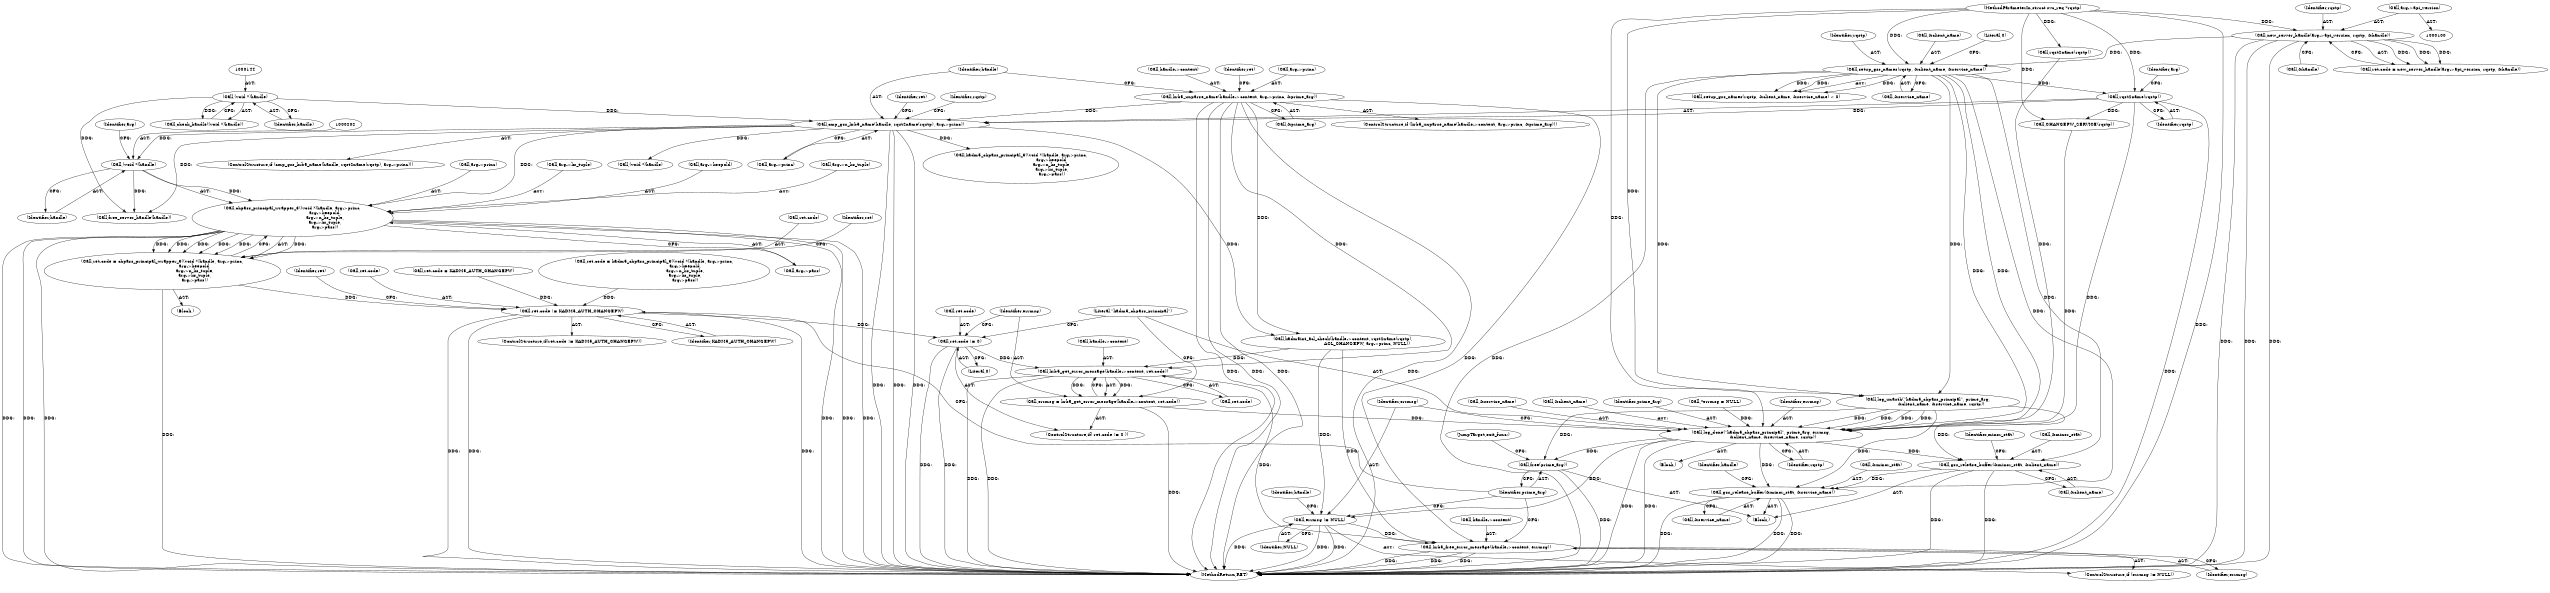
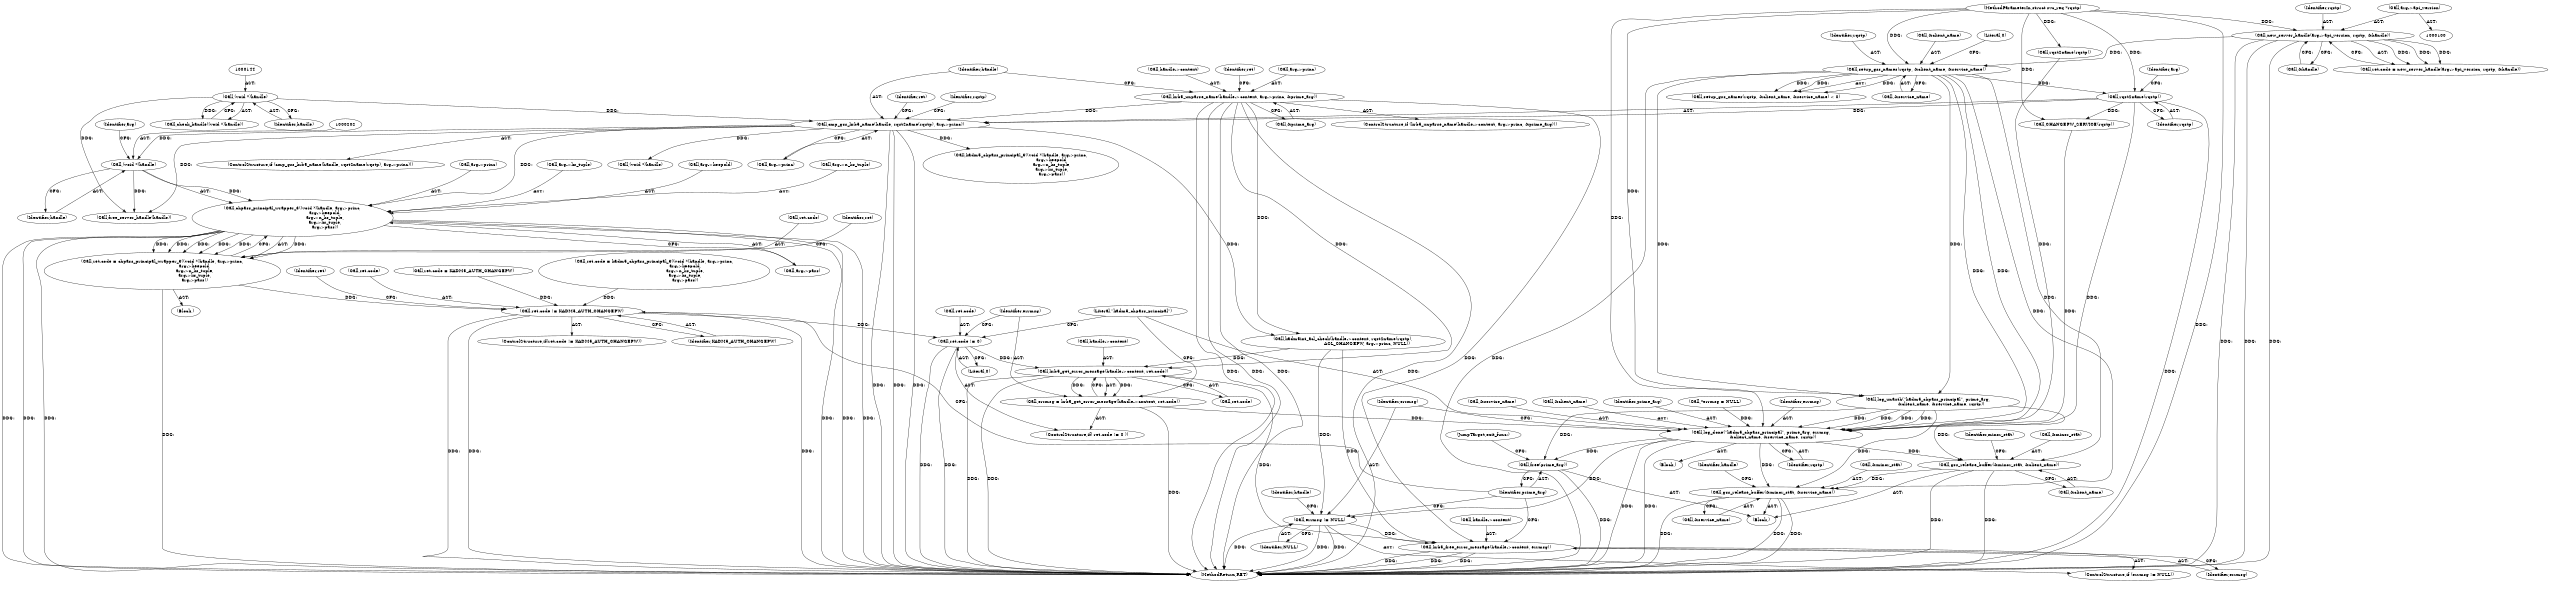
edge "(Call,new_server_handle(arg->api_version, rqstp, &handle))" -> "(Call,&handle)": added, label "CFG:"
